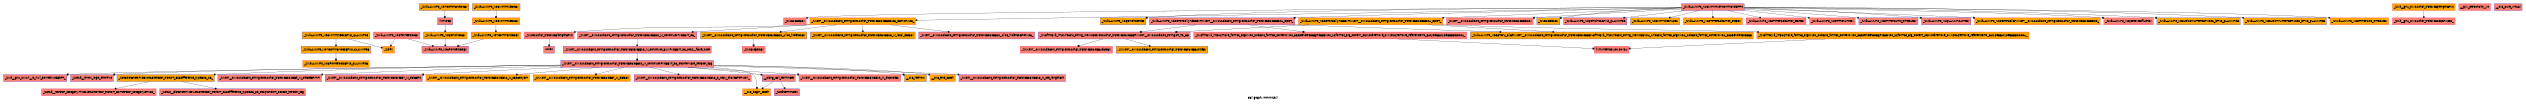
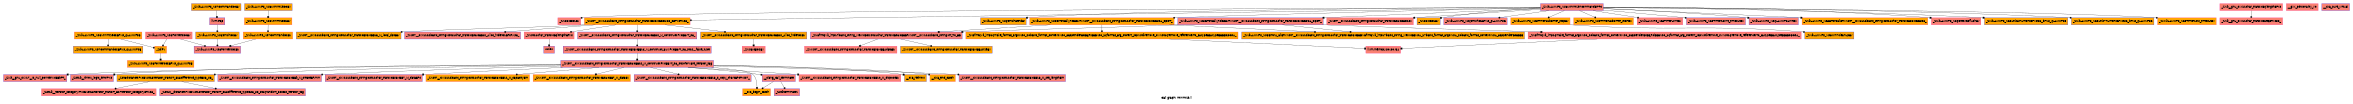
node "_ZN9__gnu_cxx11char_traitsIcE6lengthEPKc": fillcolor orange -> salmon
edge "_ZN9LAMMPS_NS8Minimize7commandEiPPc" -> "_ZN9LAMMPS_NS3Min7cleanupEv": now "_ZN9LAMMPS_NS5Timer12barrier_stopEv" -> "_ZN9LAMMPS_NS3Min7cleanupEv"
node "_ZN9LAMMPS_NS5Timer13barrier_startEv": fillcolor salmon -> orange
node "_ZN9LAMMPS_NS8MinimizeC2EPNS_6LAMMPSE": color blue -> deeppink
edge "_ZN9LAMMPS_NS7CommandC2EPNS_6LAMMPSE" -> "_ZN9LAMMPS_NS8PointersC2EPNS_6LAMMPSE": now "_ZdlPv" -> "_ZN9LAMMPS_NS8PointersC2EPNS_6LAMMPSE"
